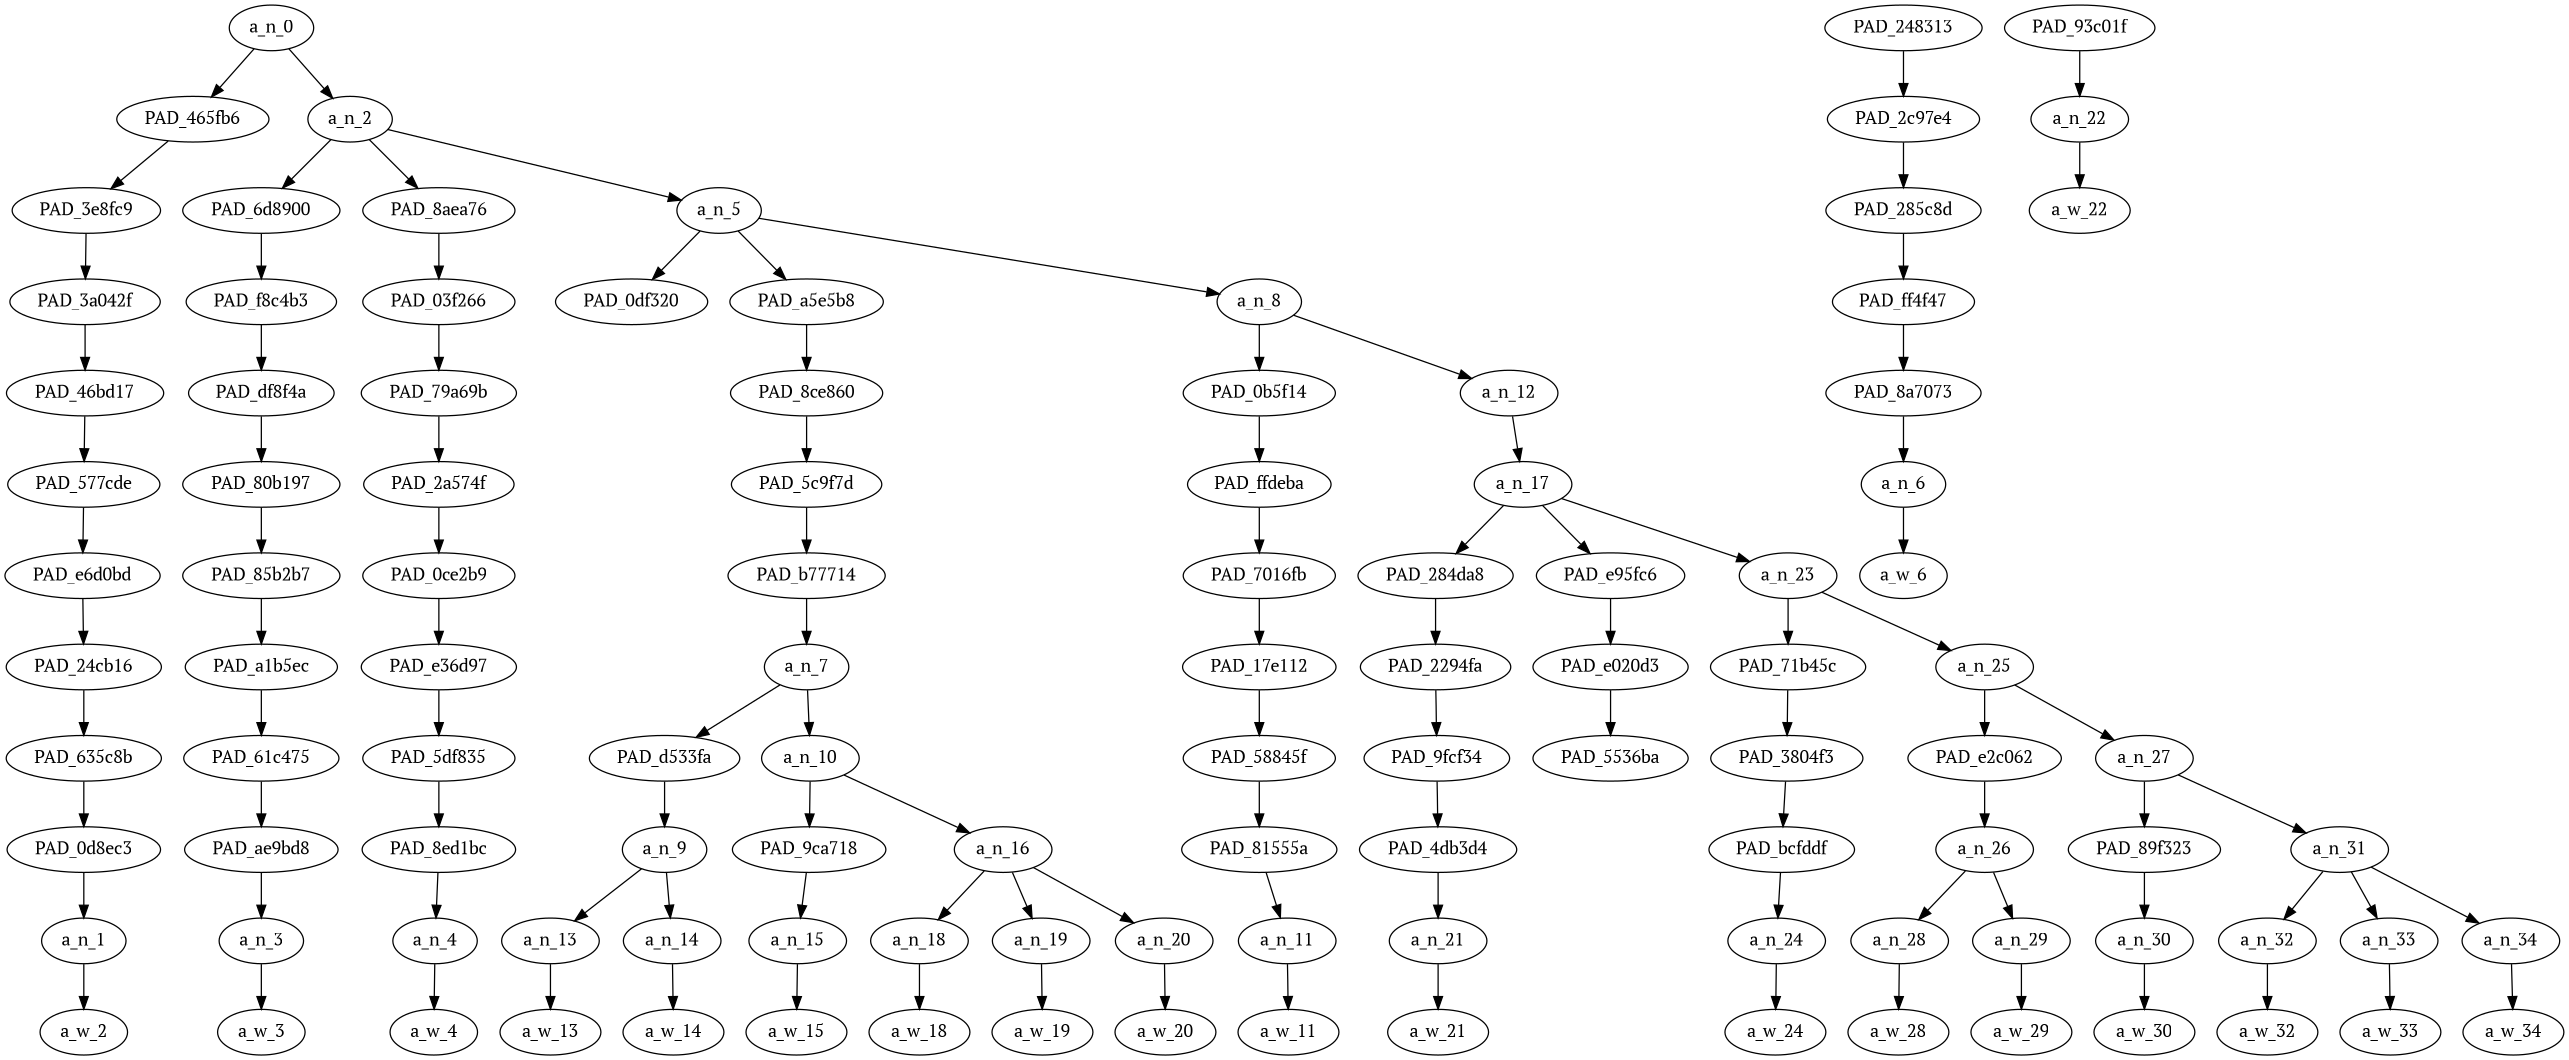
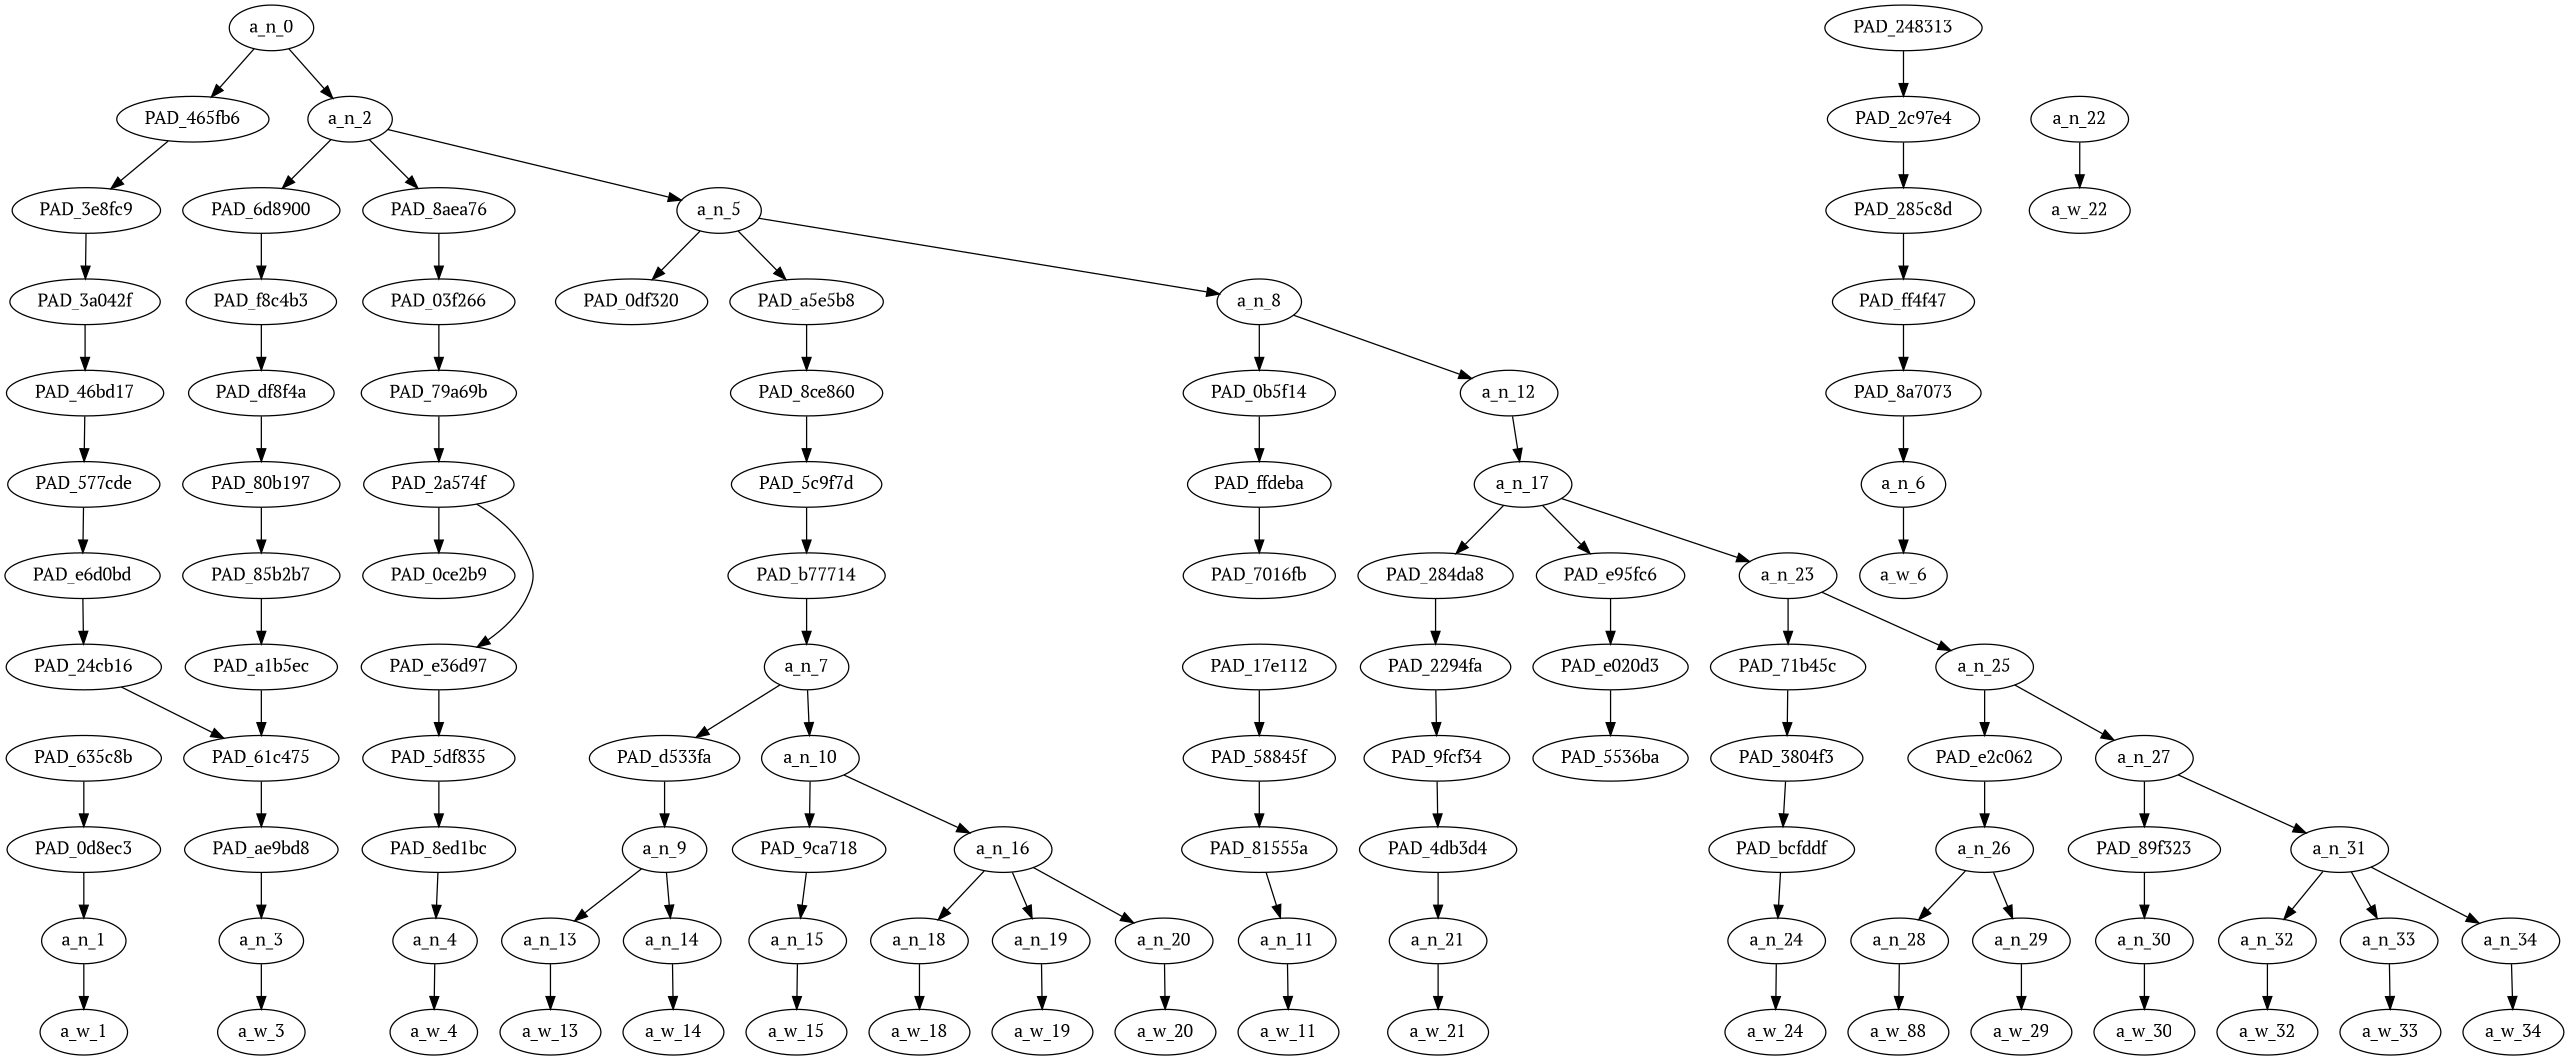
node "PAD_93c01f": removed
edge "PAD_0ce2b9" -> "PAD_e36d97": now "PAD_2a574f" -> "PAD_e36d97"
edge "PAD_7016fb" -> "PAD_17e112": removed
edge "PAD_24cb16" -> "PAD_635c8b": now "PAD_24cb16" -> "PAD_61c475"
node "a_w_2": label "a_w_2" -> "a_w_1"
node "a_w_28": label "a_w_28" -> "a_w_88"
